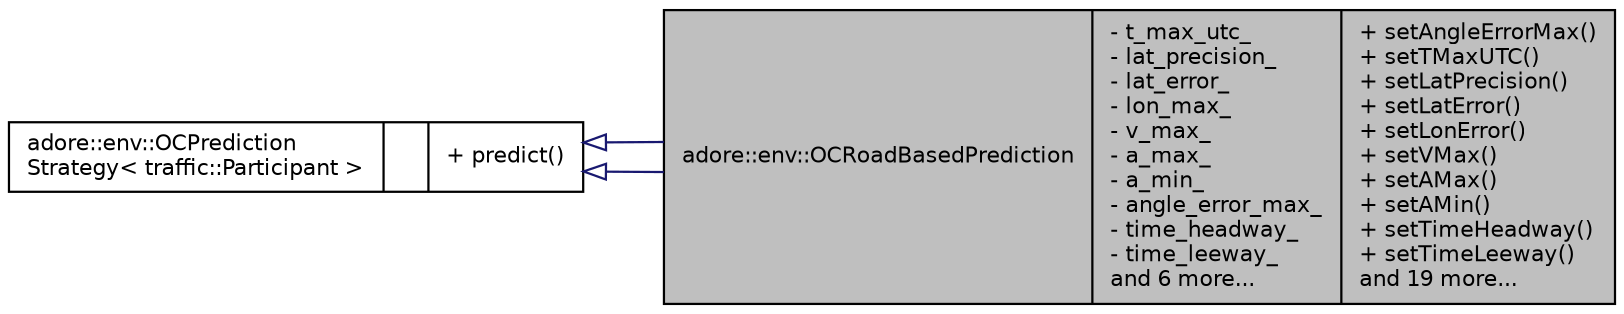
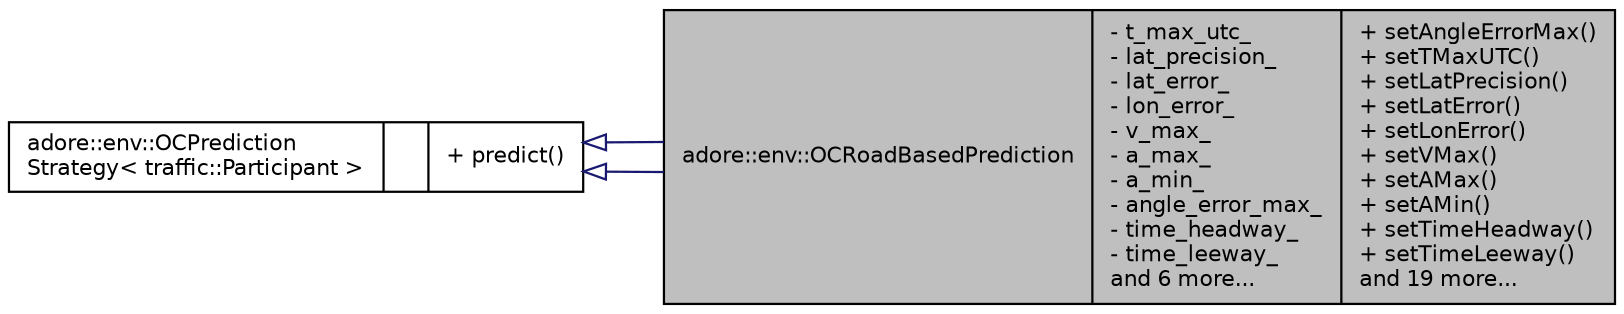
node "adore::env::OCRoadBasedPrediction": text "- lon_max_" -> "- lon_error_"
